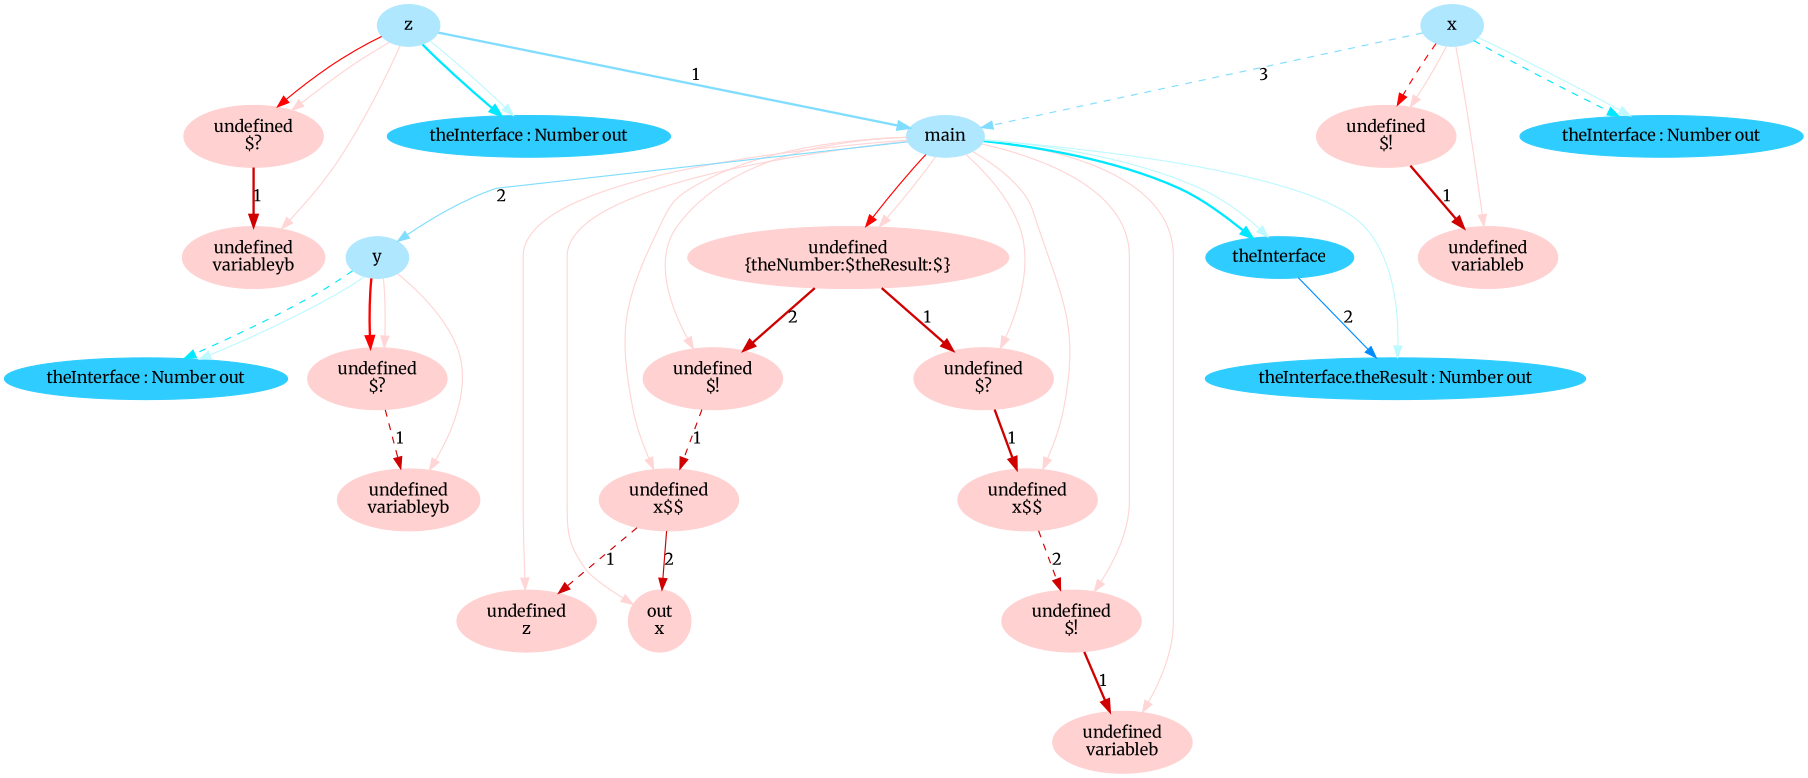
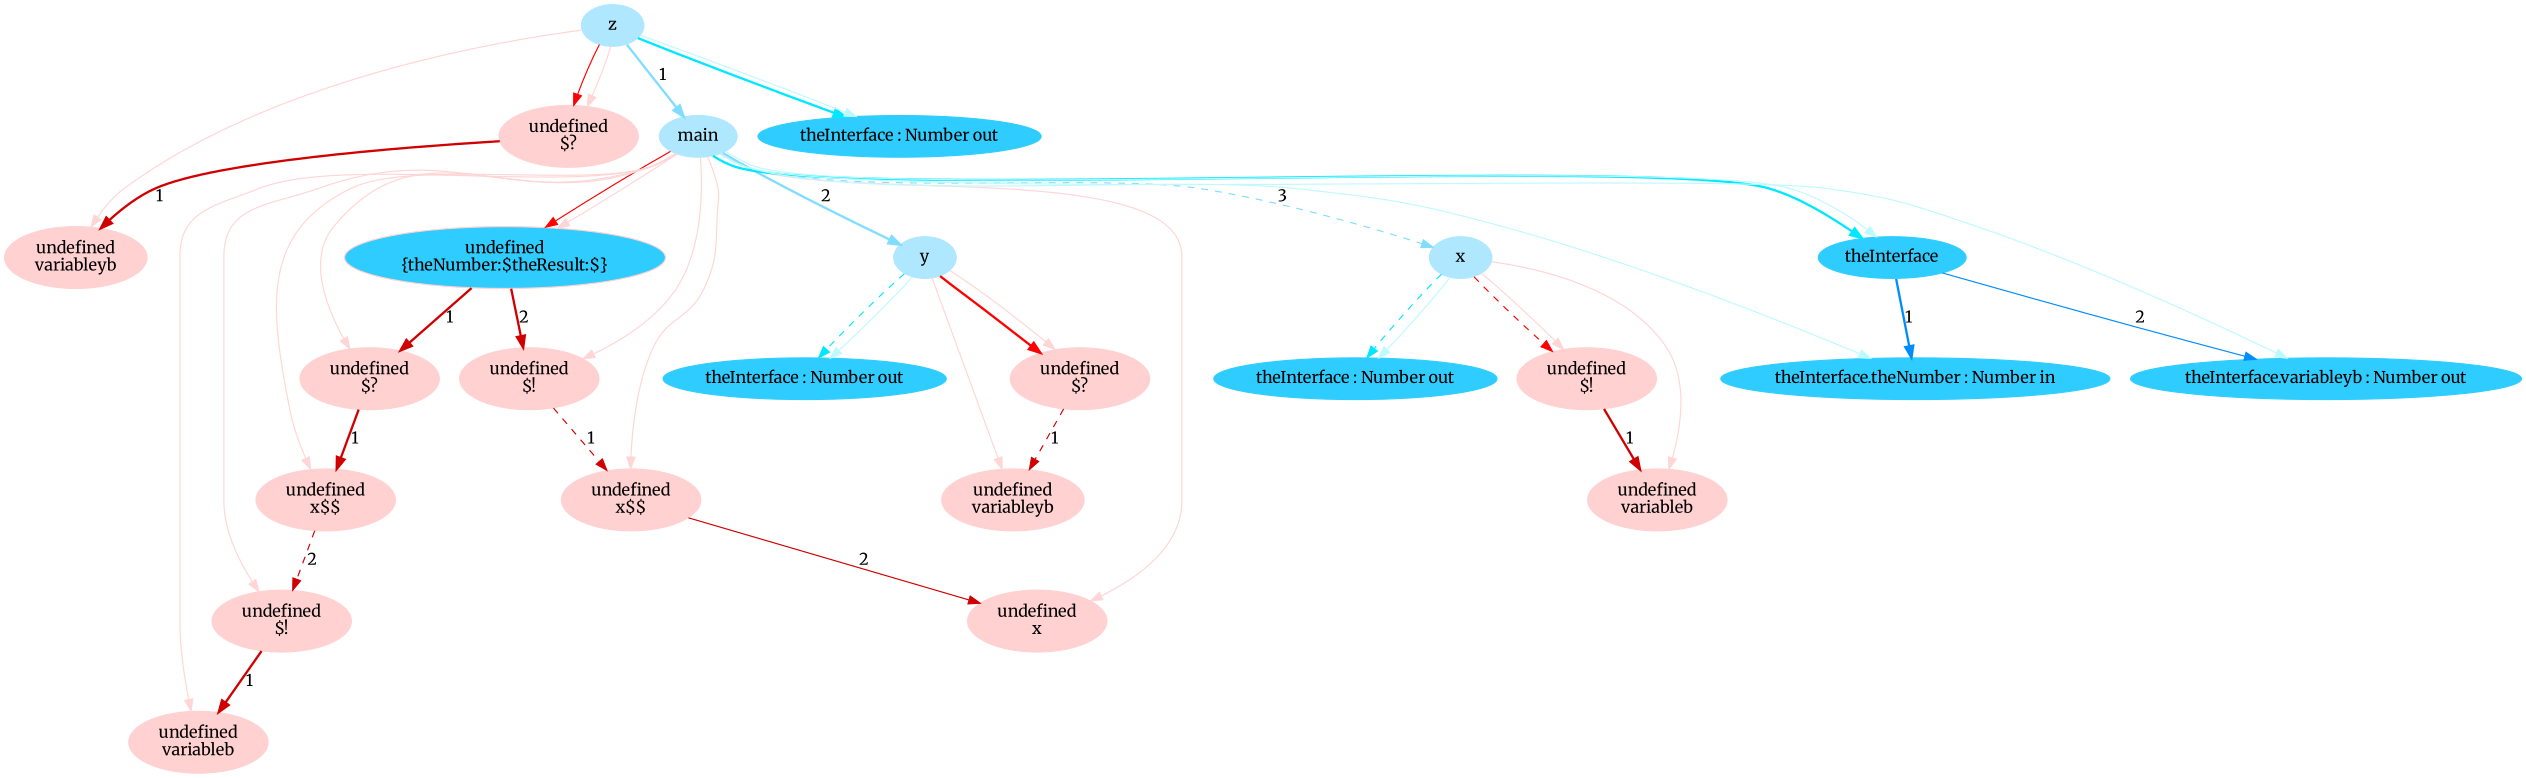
edge "x" -> "main": reversed
edge "main" -> "y": style solid -> bold
node "undefined {theNumber:$theResult:$}": fillcolor #ffd1d1 -> #2fcdff
node "theInterface.theResult : Number out": label "theInterface.theResult : Number out" -> "theInterface.variableyb : Number out"
node "theInterface.theNumber : Number in": added
node "undefined z": removed
node "out x": label "out x" -> "undefined x"
